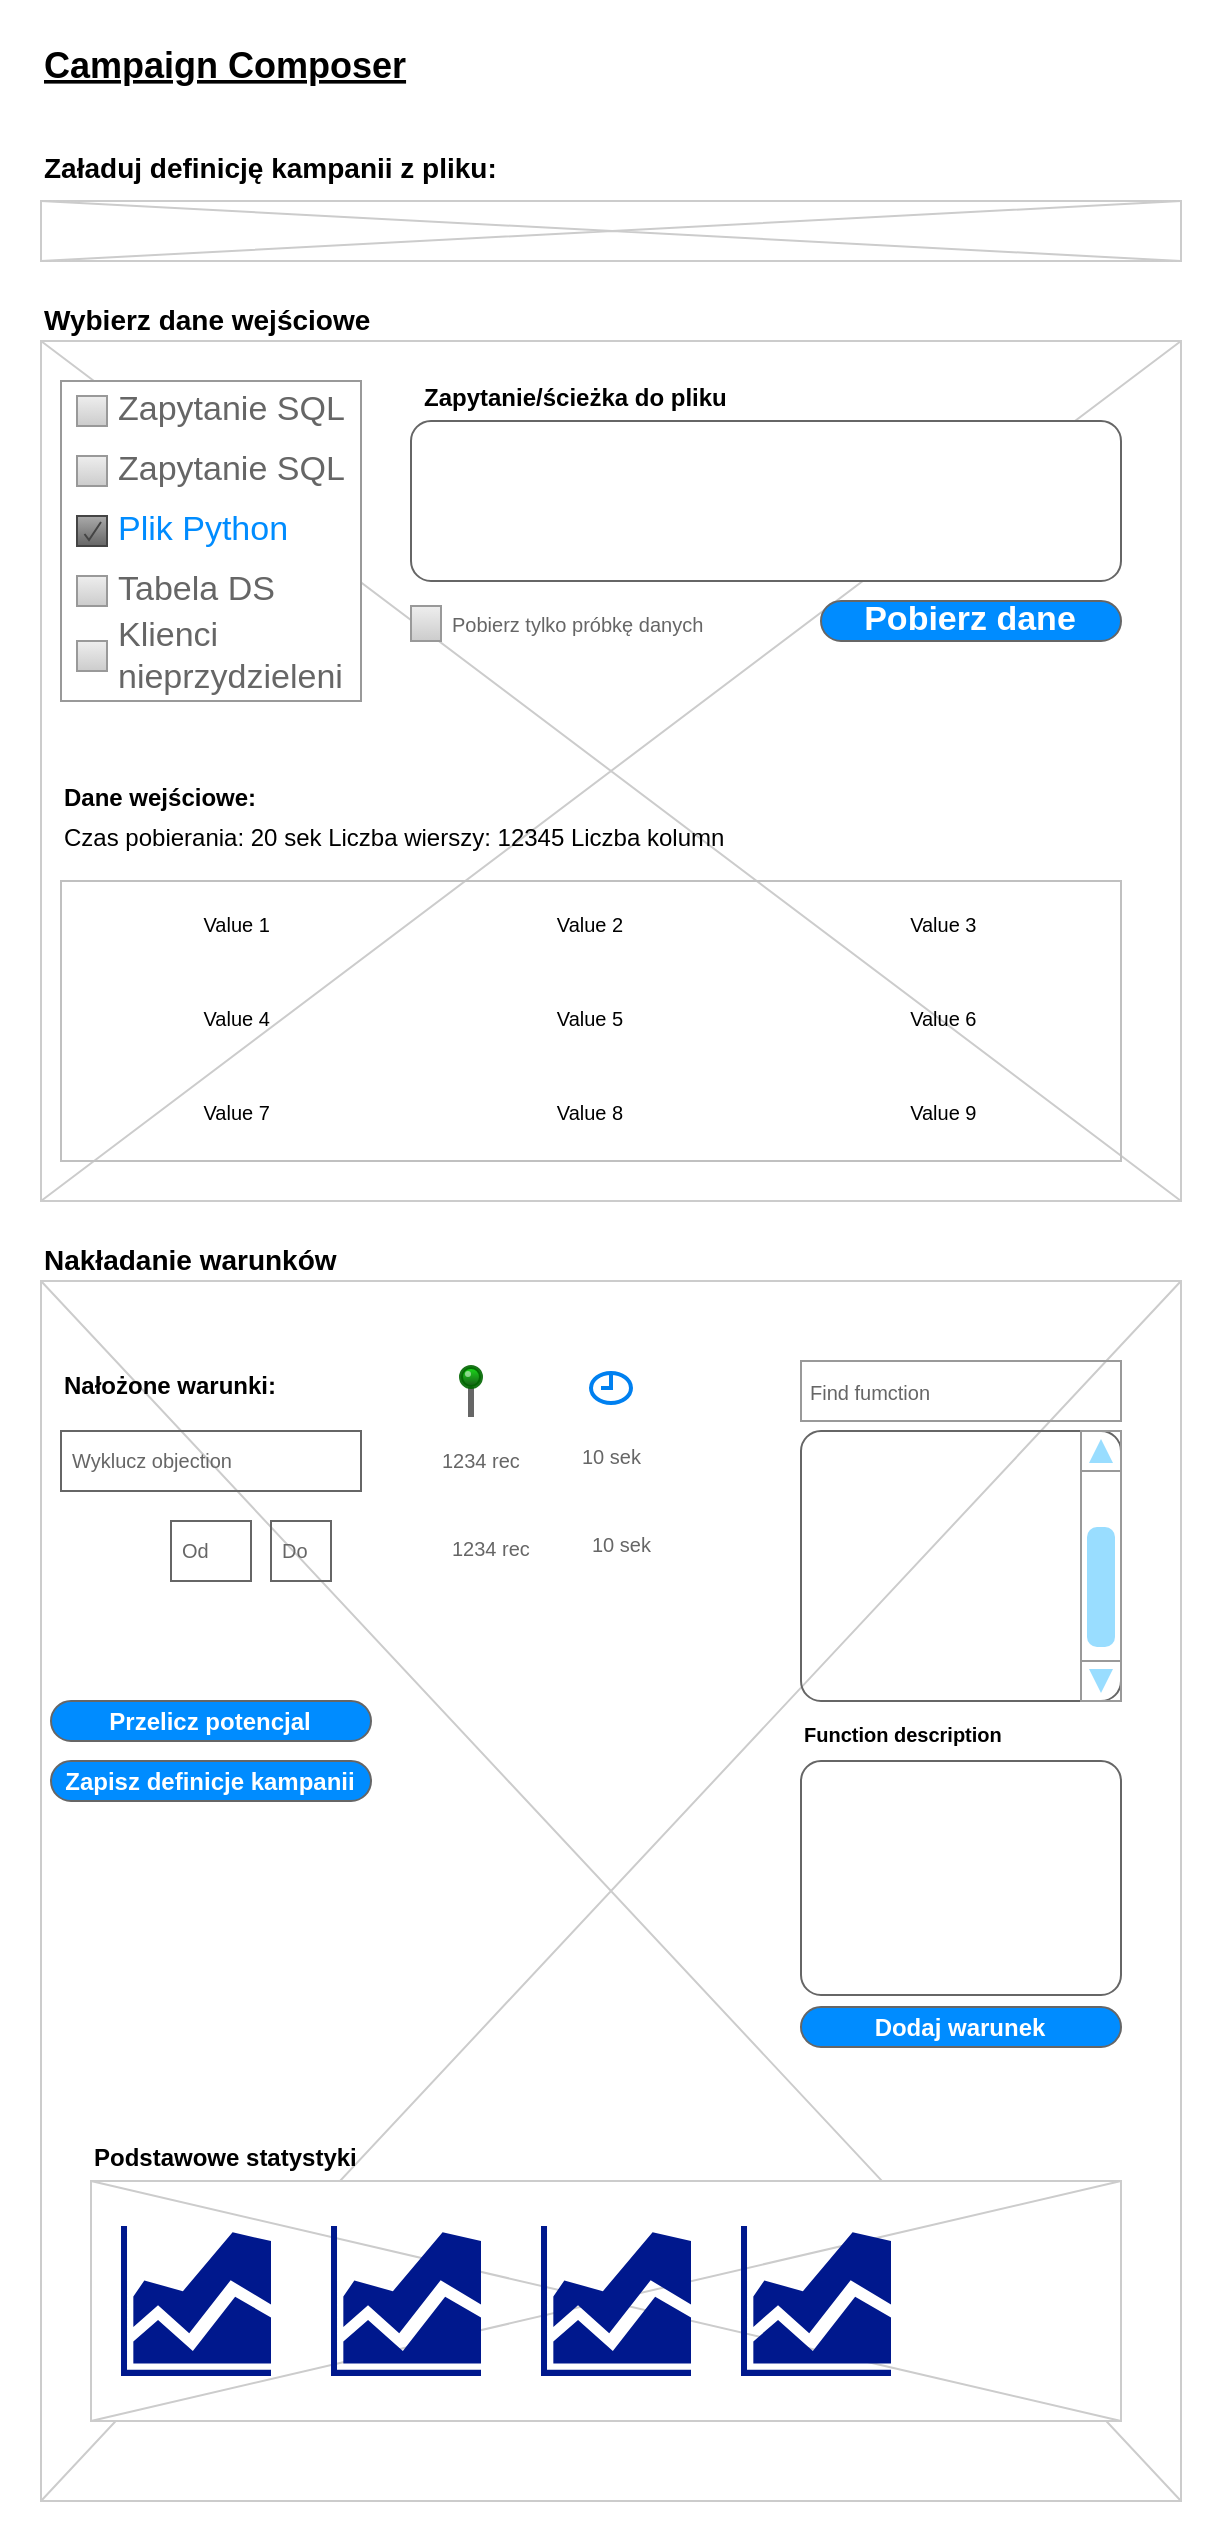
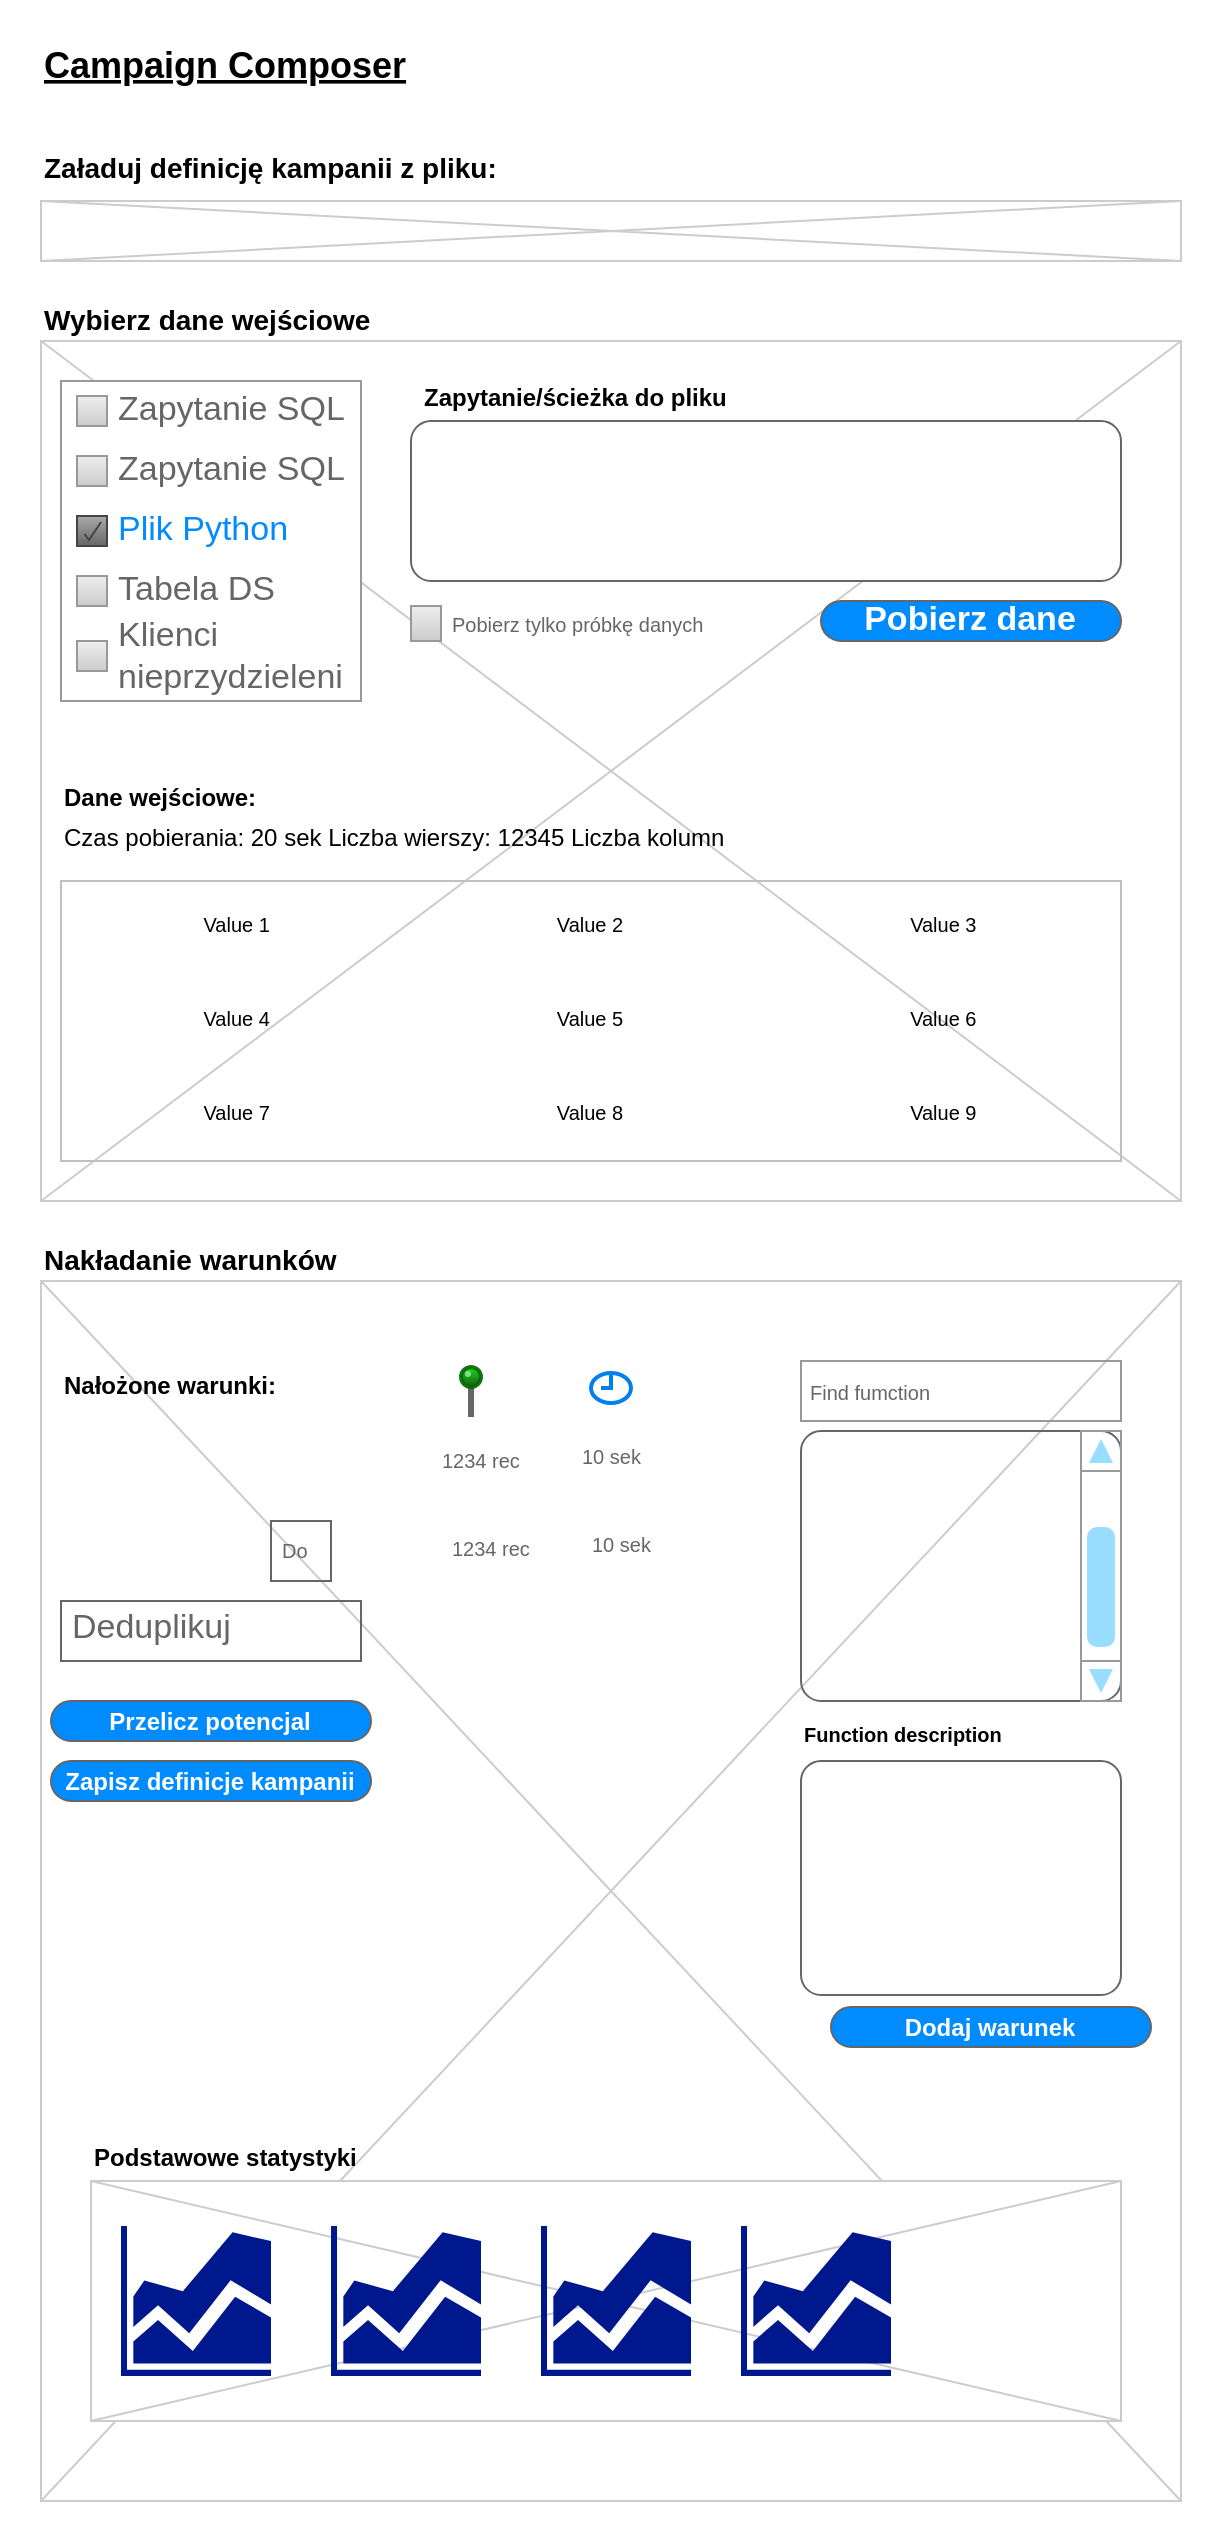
node "Wyklucz objection": removed
node "Od": removed
node "Deduplikuj": added
node "Dodaj warunek": moved (961, 2027) -> (991, 2027)
